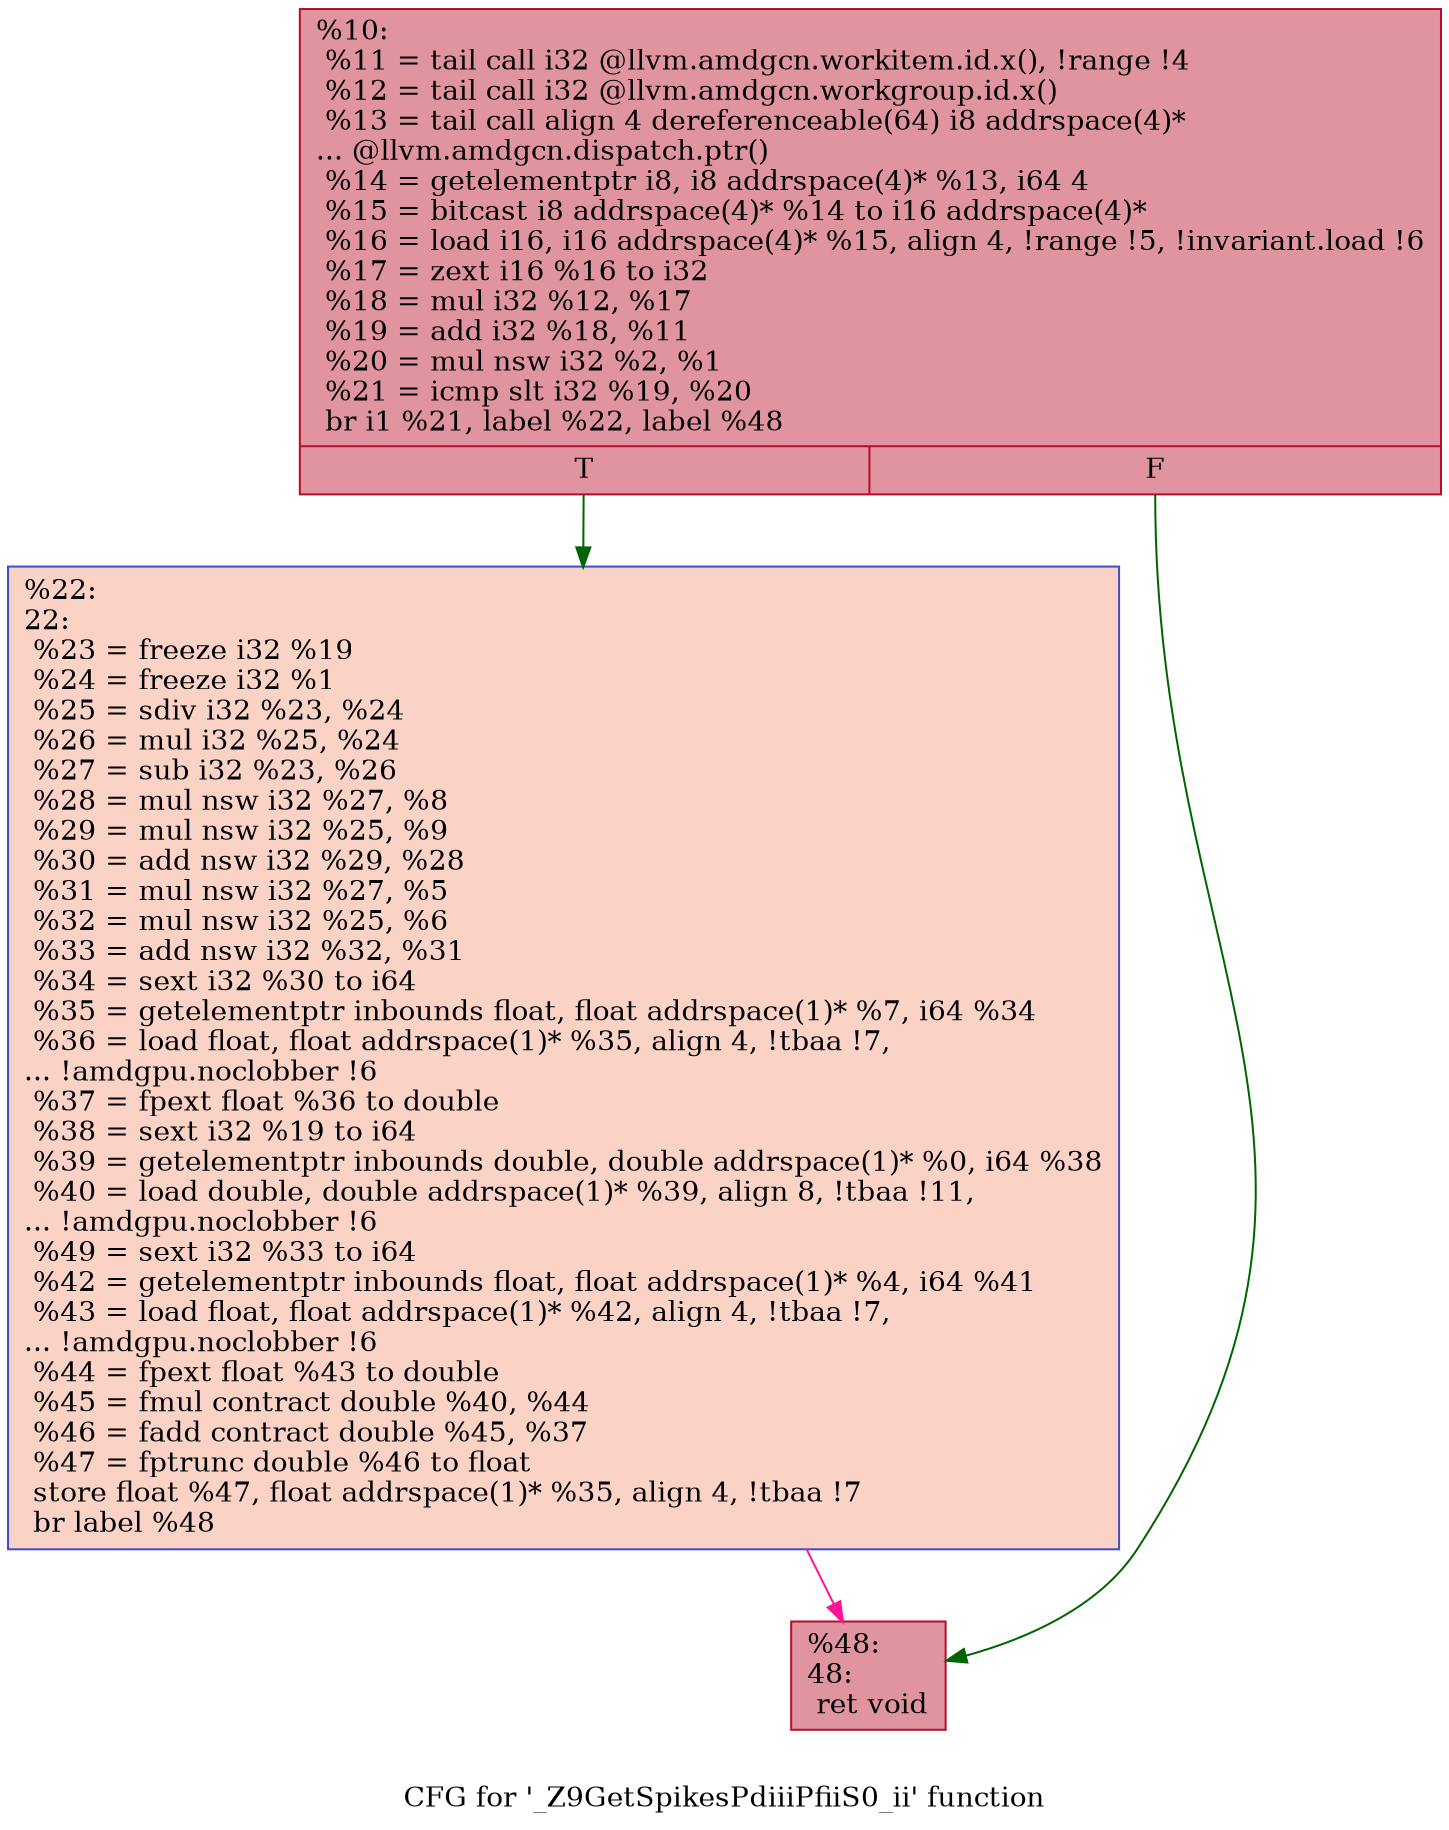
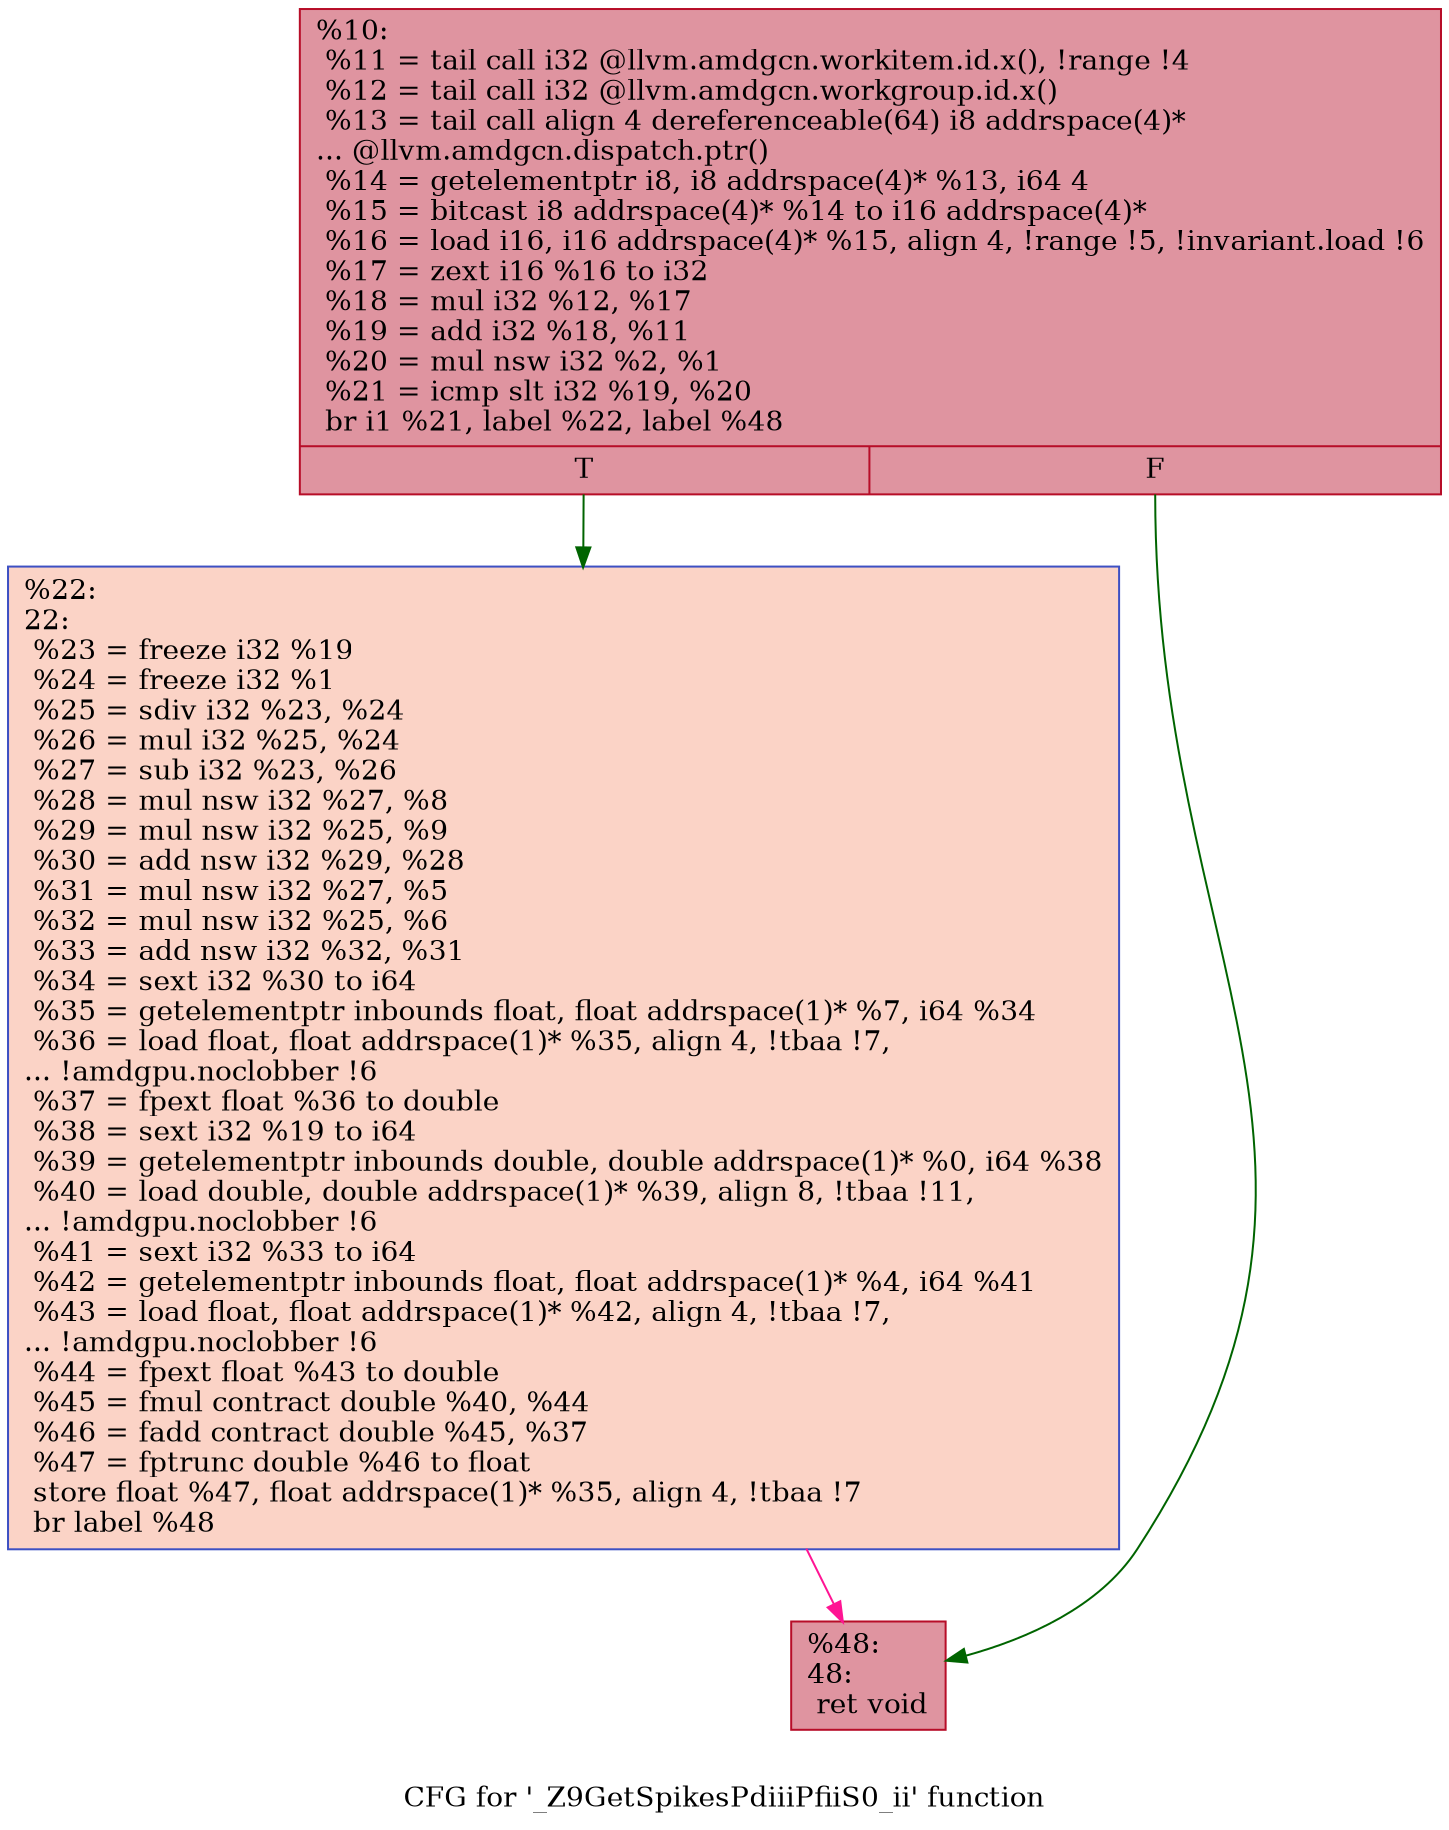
node "%22:": text "%49 = sext i32 %33 to i64" -> "%41 = sext i32 %33 to i64"
